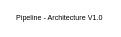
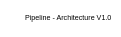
node "Pipeline - Architecture V1.0": moved (60, 18) -> (69, 18)
